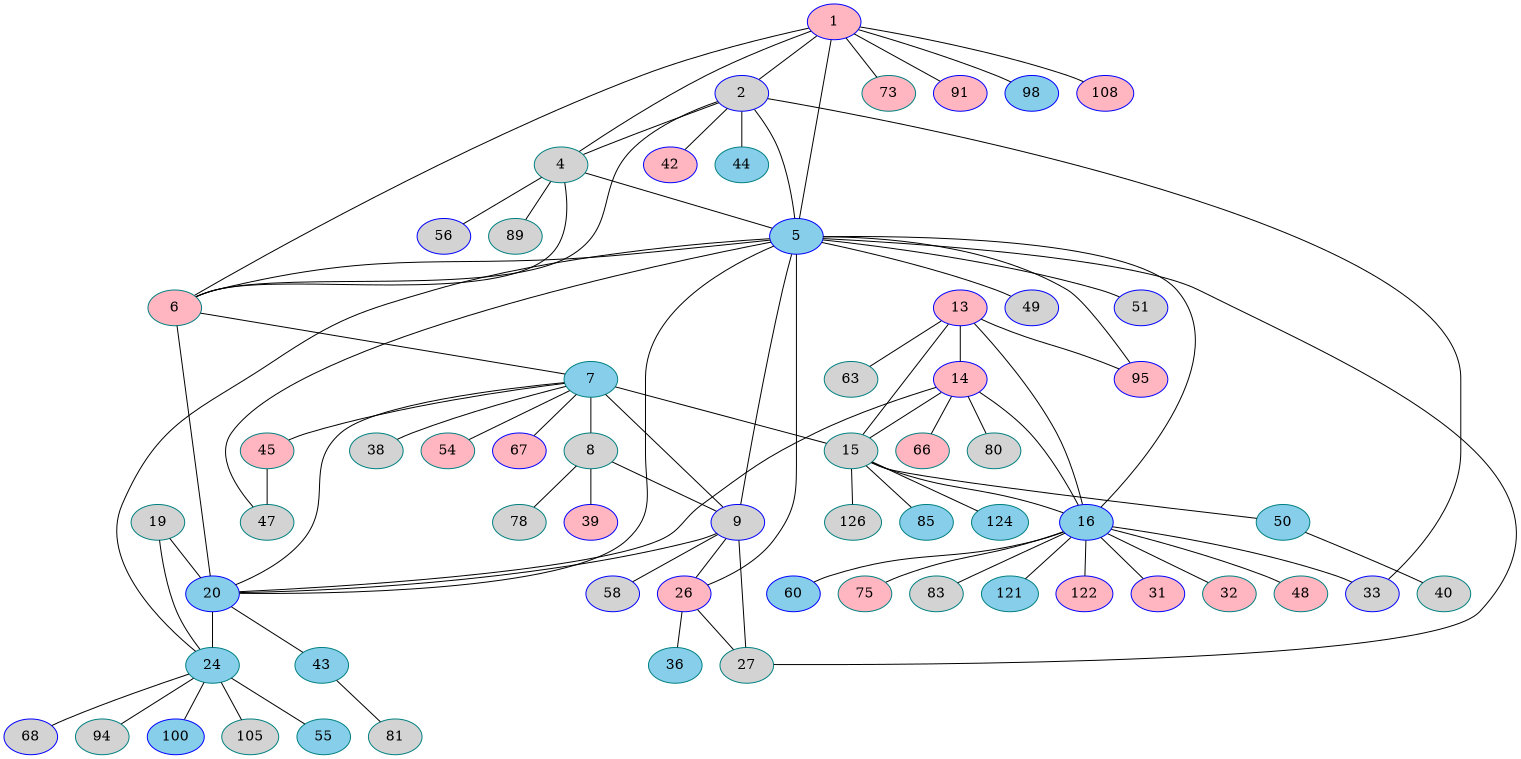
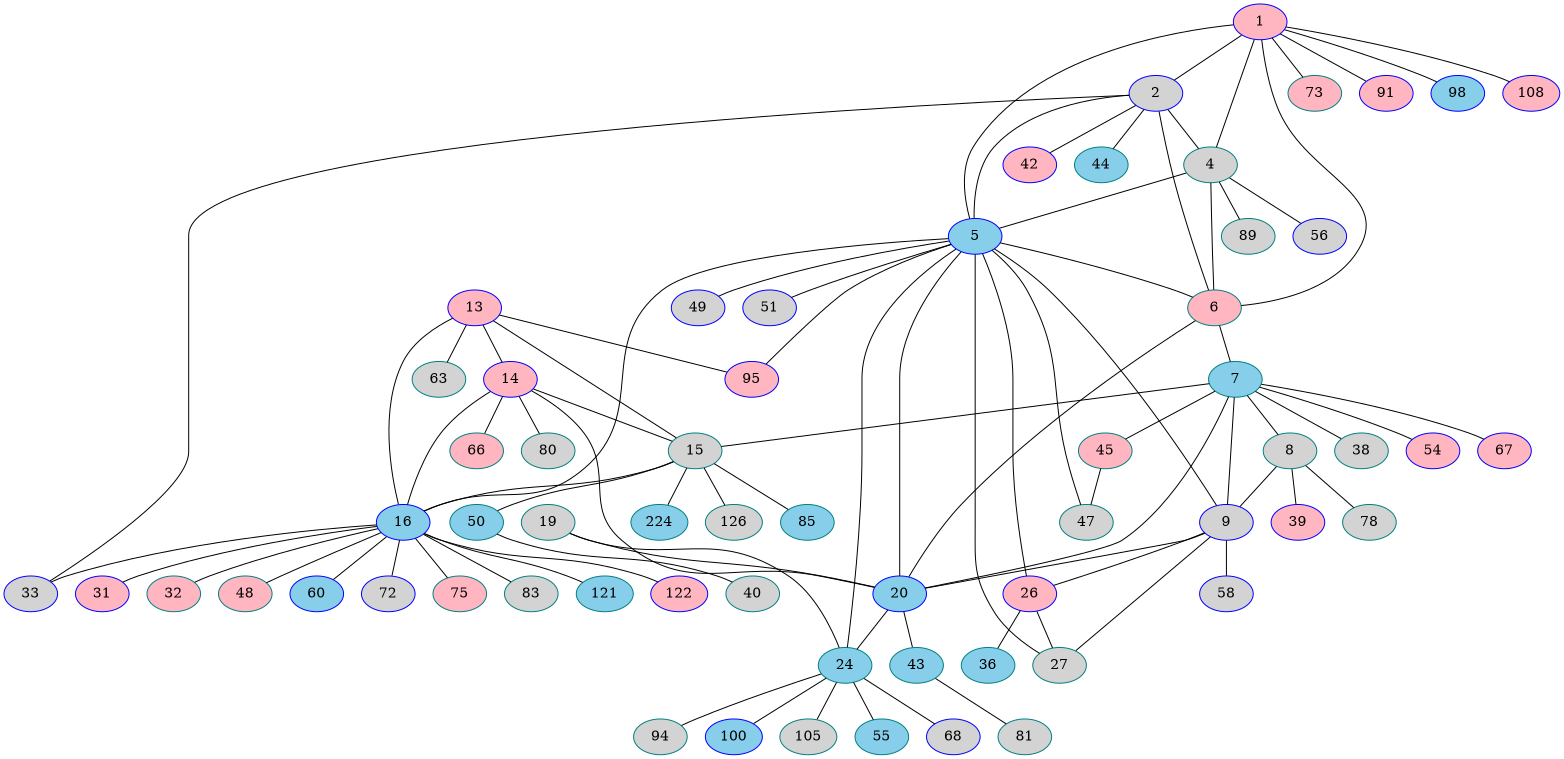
node "54": color teal -> blue
node "124": label "124" -> "224"
node "72": added
